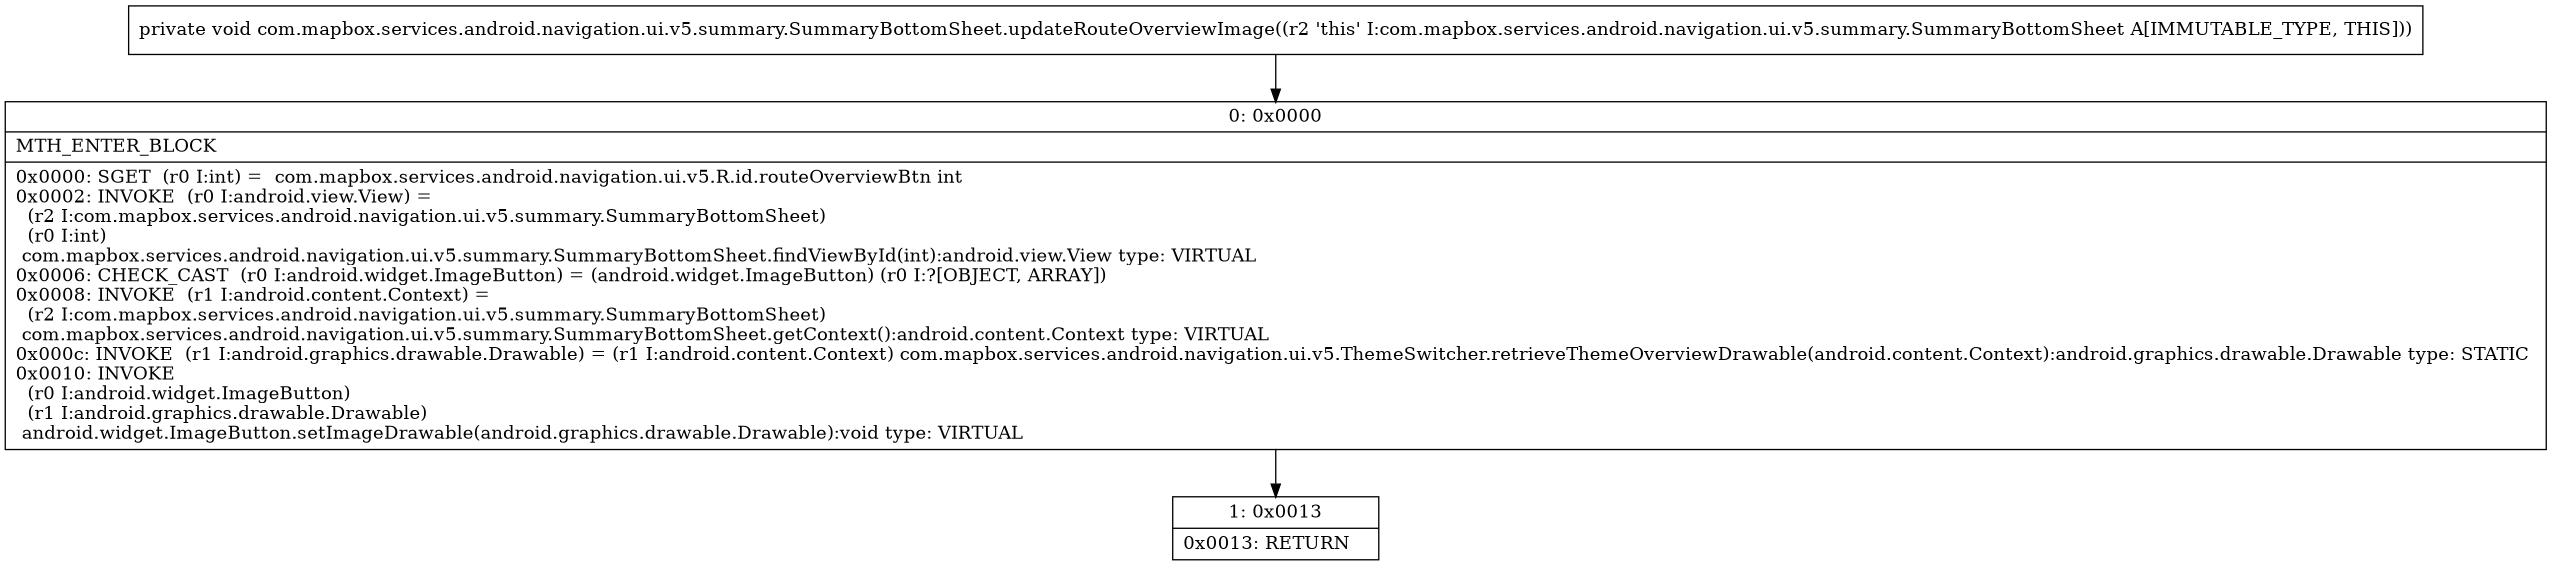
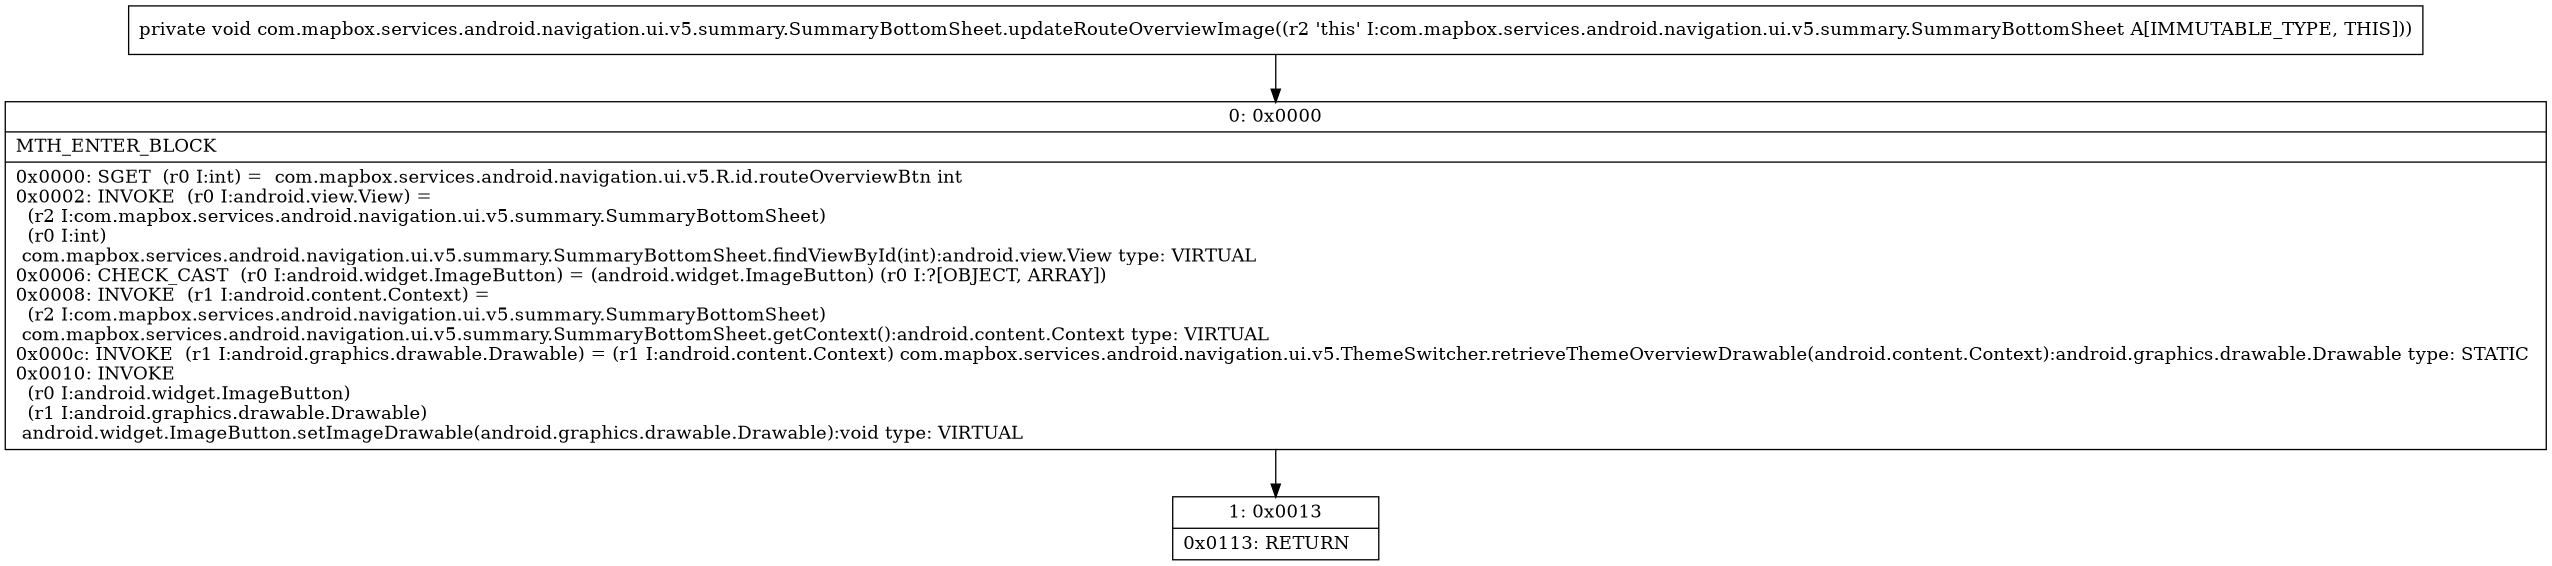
node "1: 0x0013": text "0x0013: RETURN" -> "0x0113: RETURN"
